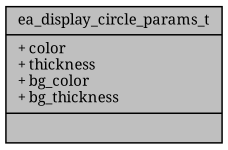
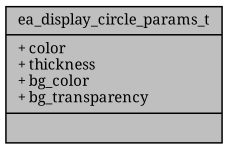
node "ea_display_circle_params_t": text "+ bg_thickness" -> "+ bg_transparency"
